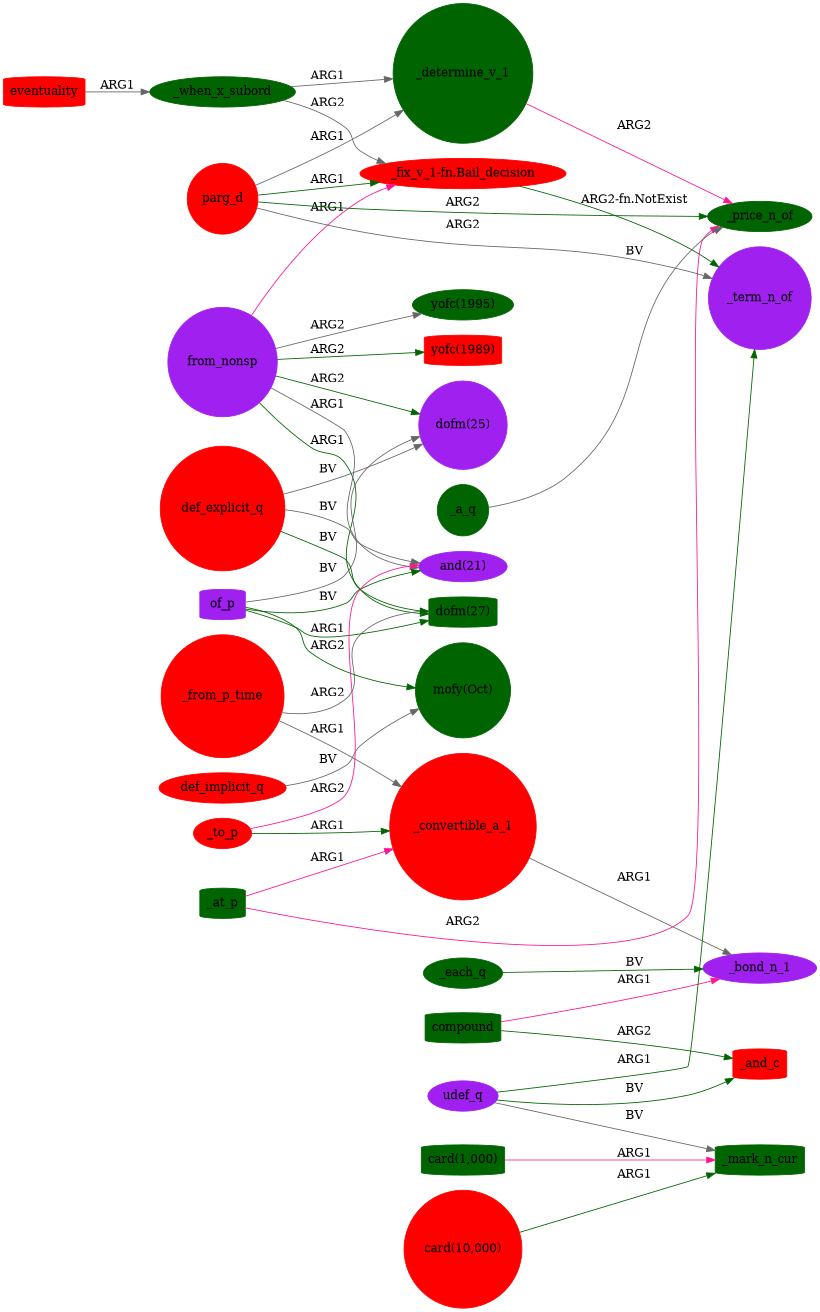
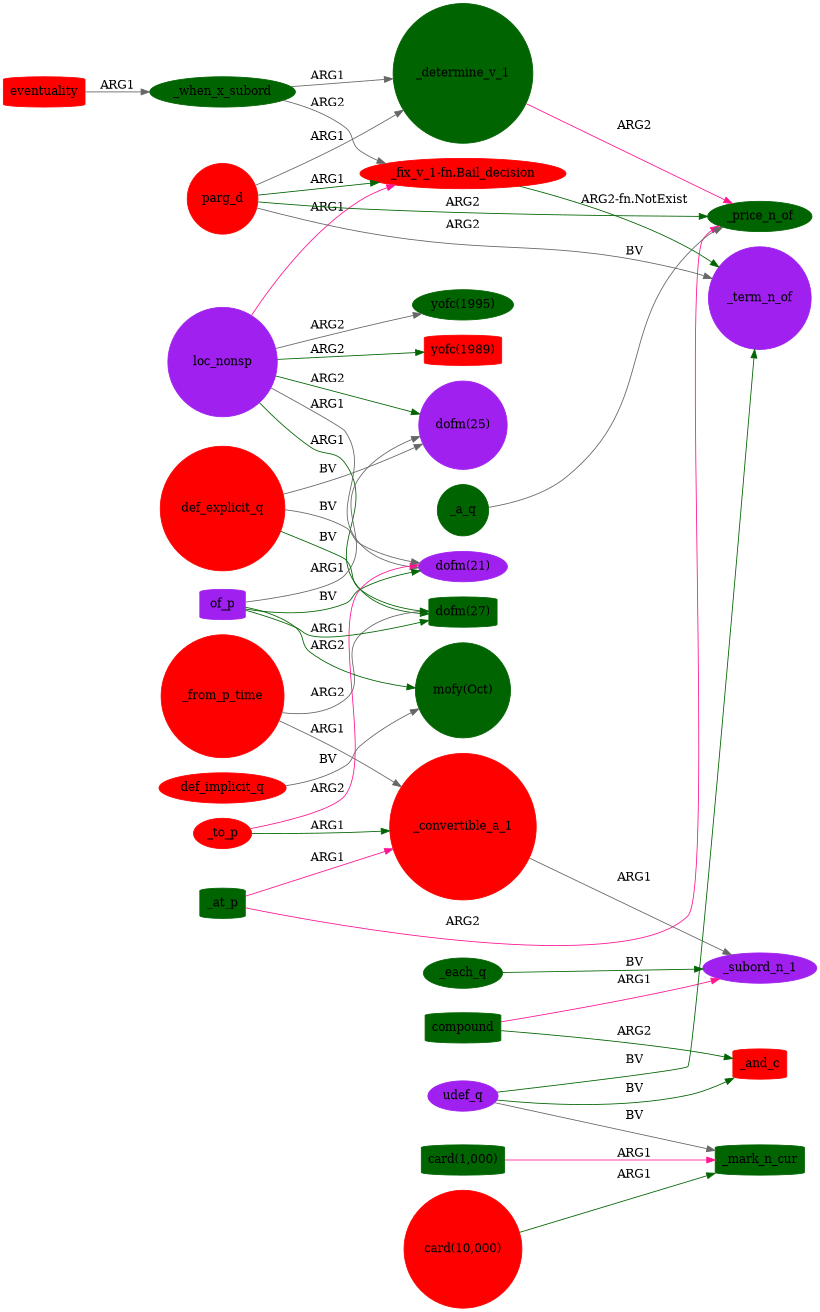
node "from_nonsp": label "from_nonsp" -> "loc_nonsp"
node "and(21)": label "and(21)" -> "dofm(21)"
edge "of_p" -> "dofm(25)": label "BV" -> "ARG1"
node "_bond_n_1": label "_bond_n_1" -> "_subord_n_1"
edge "udef_q" -> "_term_n_of": label "ARG1" -> "BV"
